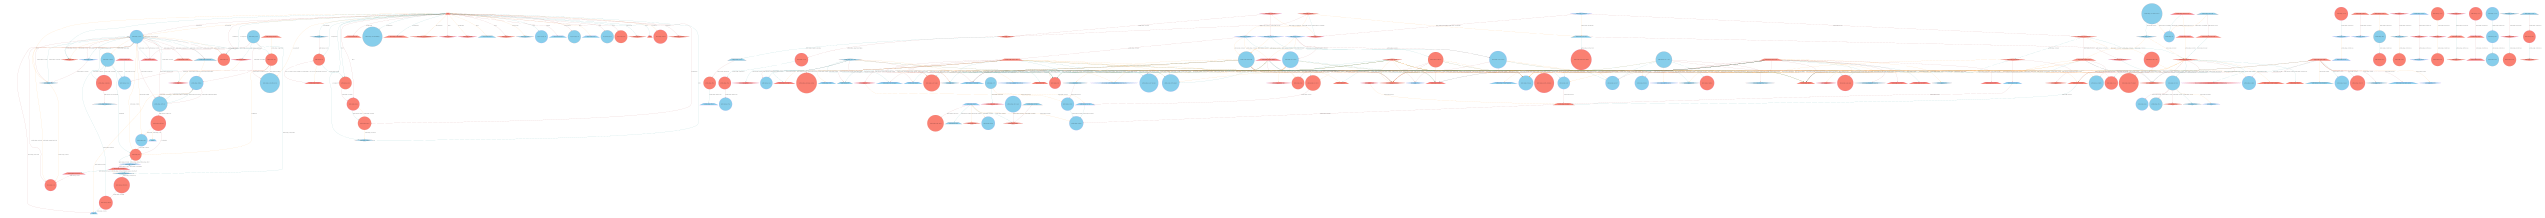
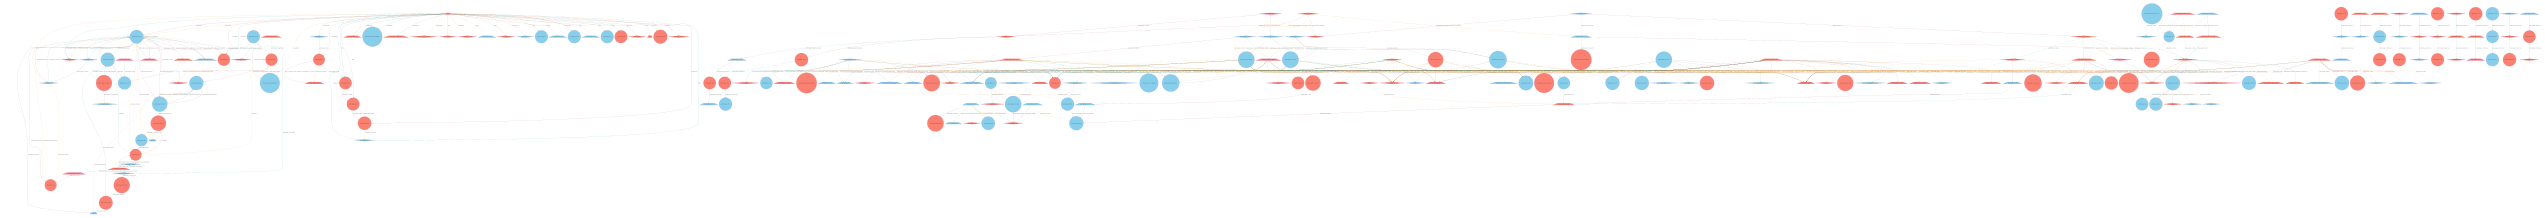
node "untitled-ontology-3:JQuery": fillcolor skyblue -> salmon
node "untitled-ontology-3:Excelent_Oratory": added
